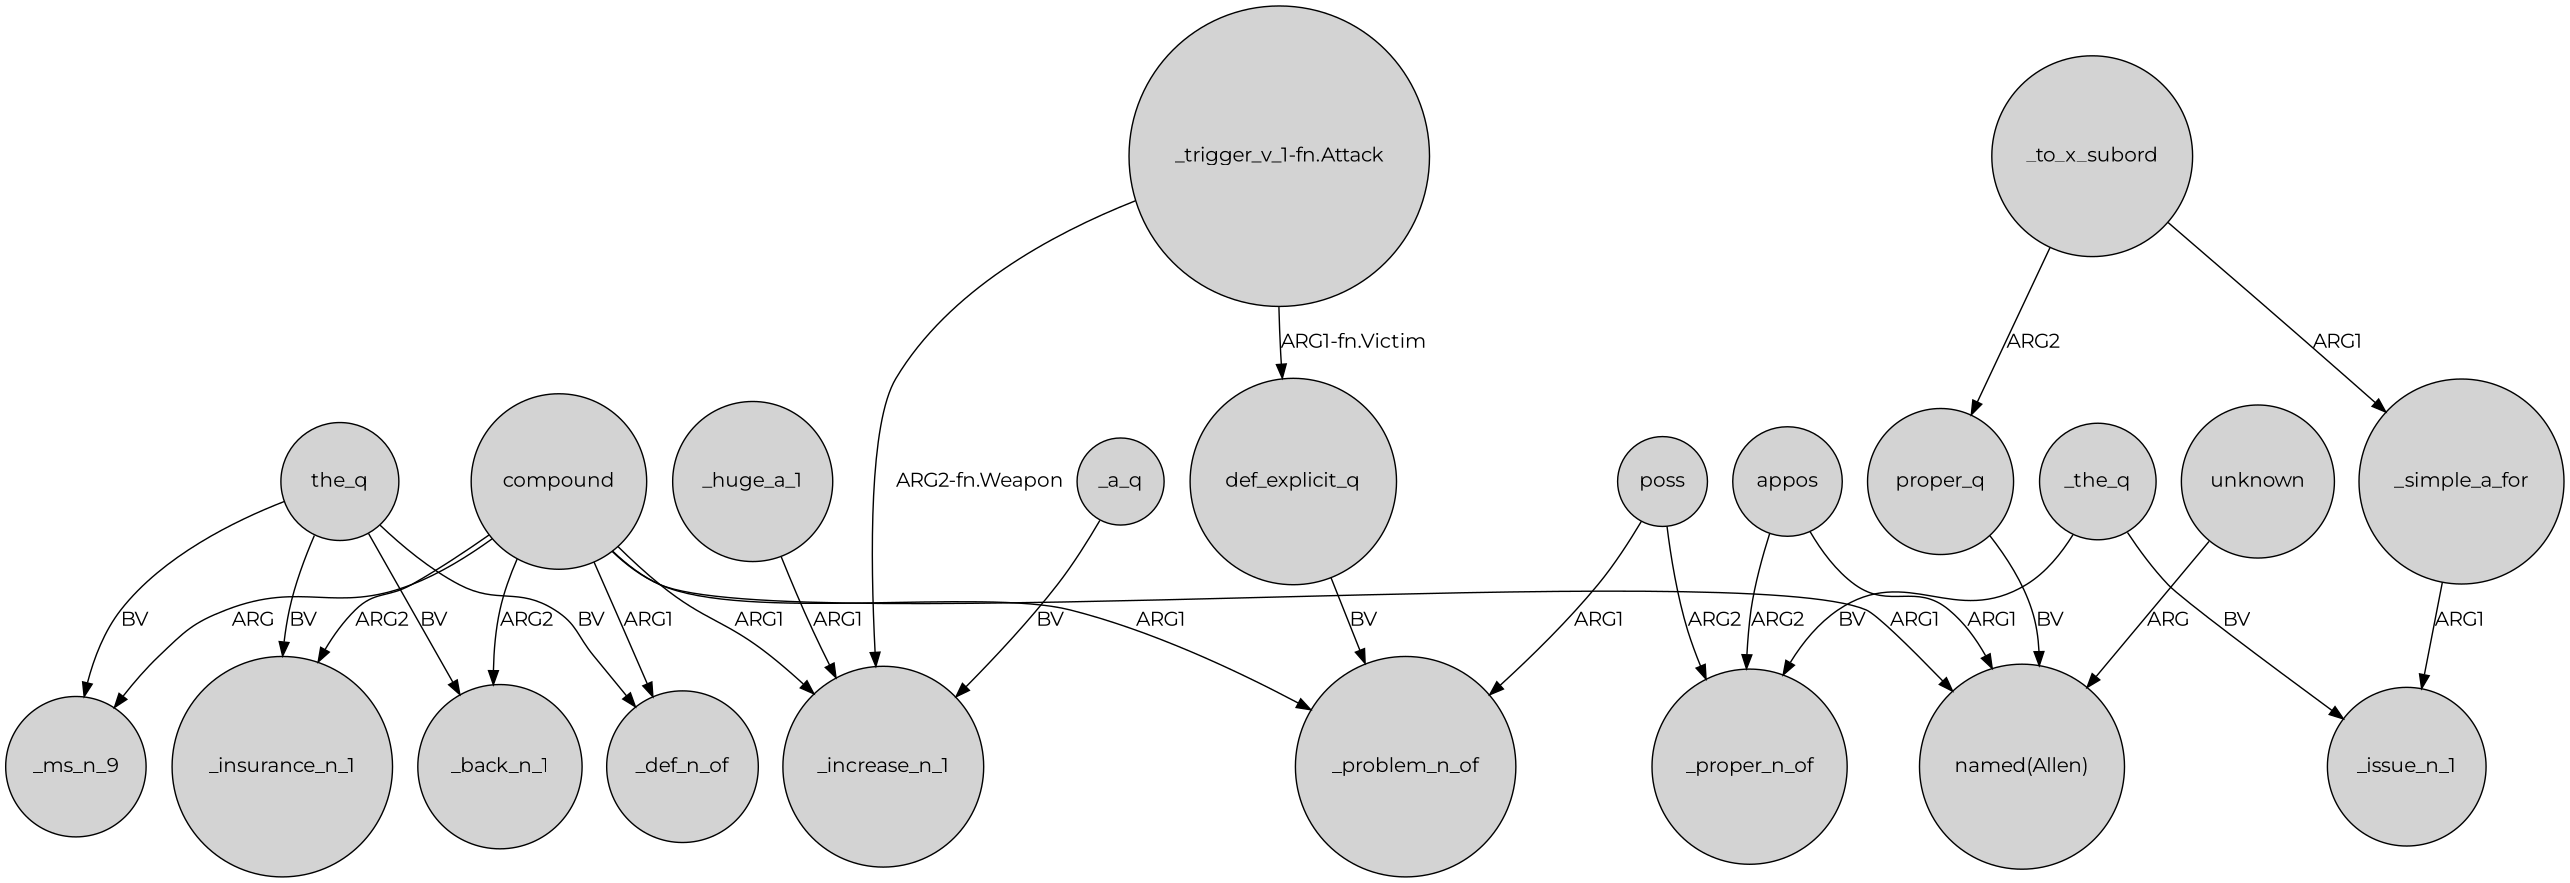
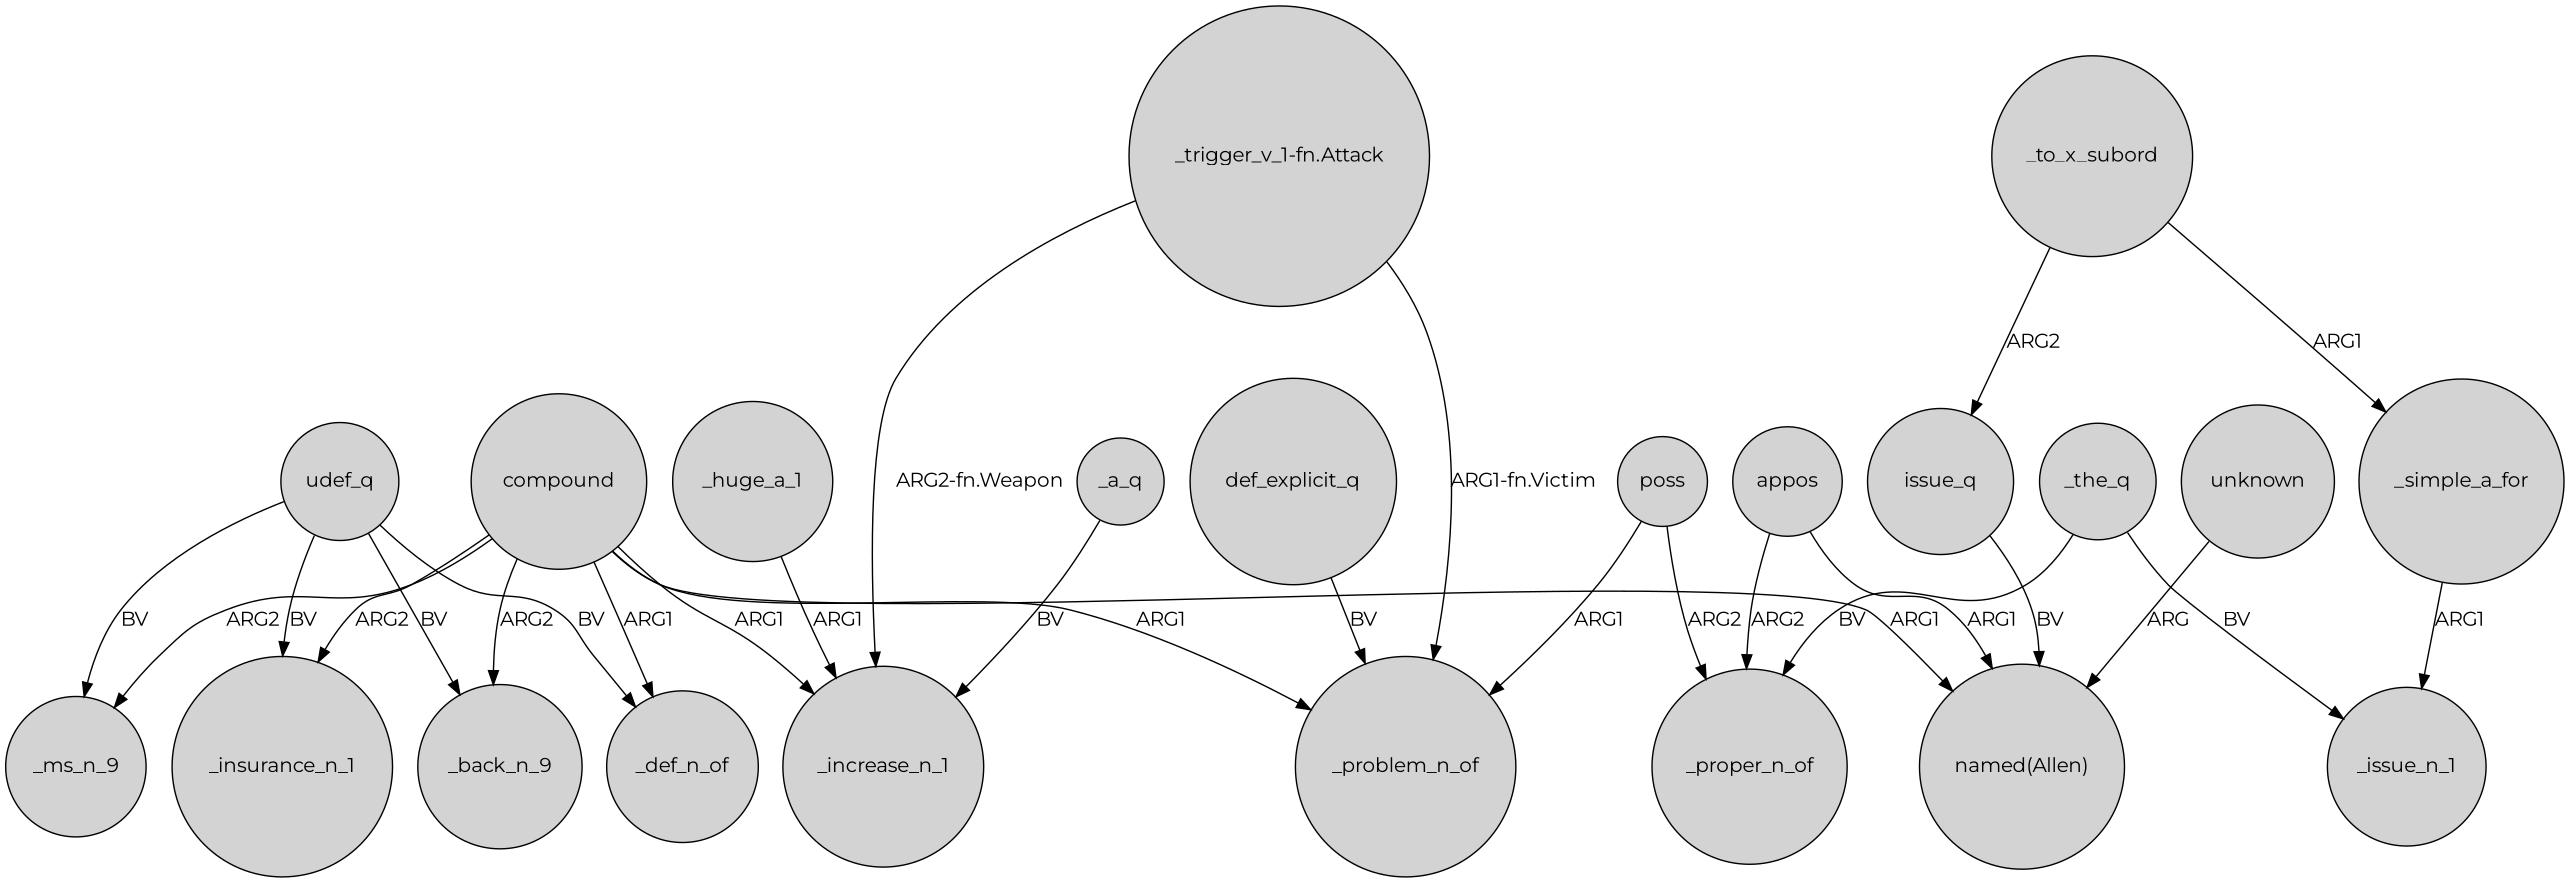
edge "_trigger_v_1-fn.Attack" -> "def_explicit_q": now "_trigger_v_1-fn.Attack" -> "_problem_n_of"
node "the_q": label "the_q" -> "udef_q"
node "proper_q": label "proper_q" -> "issue_q"
edge "compound" -> "_ms_n_9": label "ARG" -> "ARG2"
node "_back_n_1": label "_back_n_1" -> "_back_n_9"
